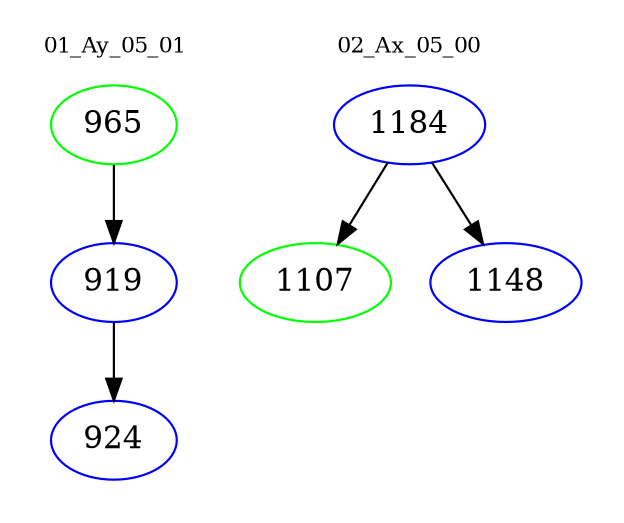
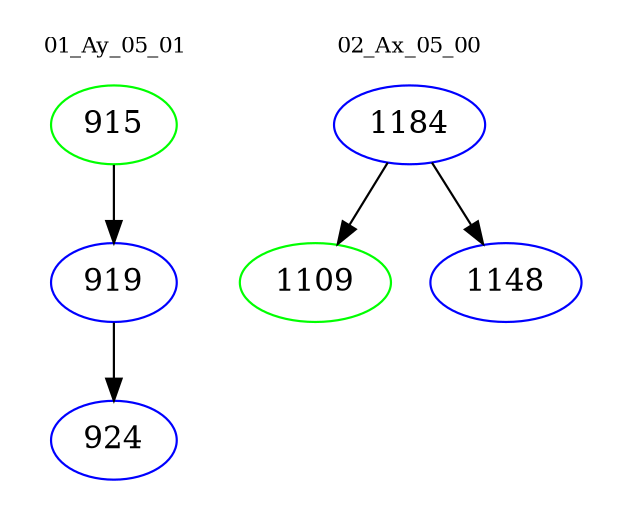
node "965": label "965" -> "915"
node "1107": label "1107" -> "1109"
